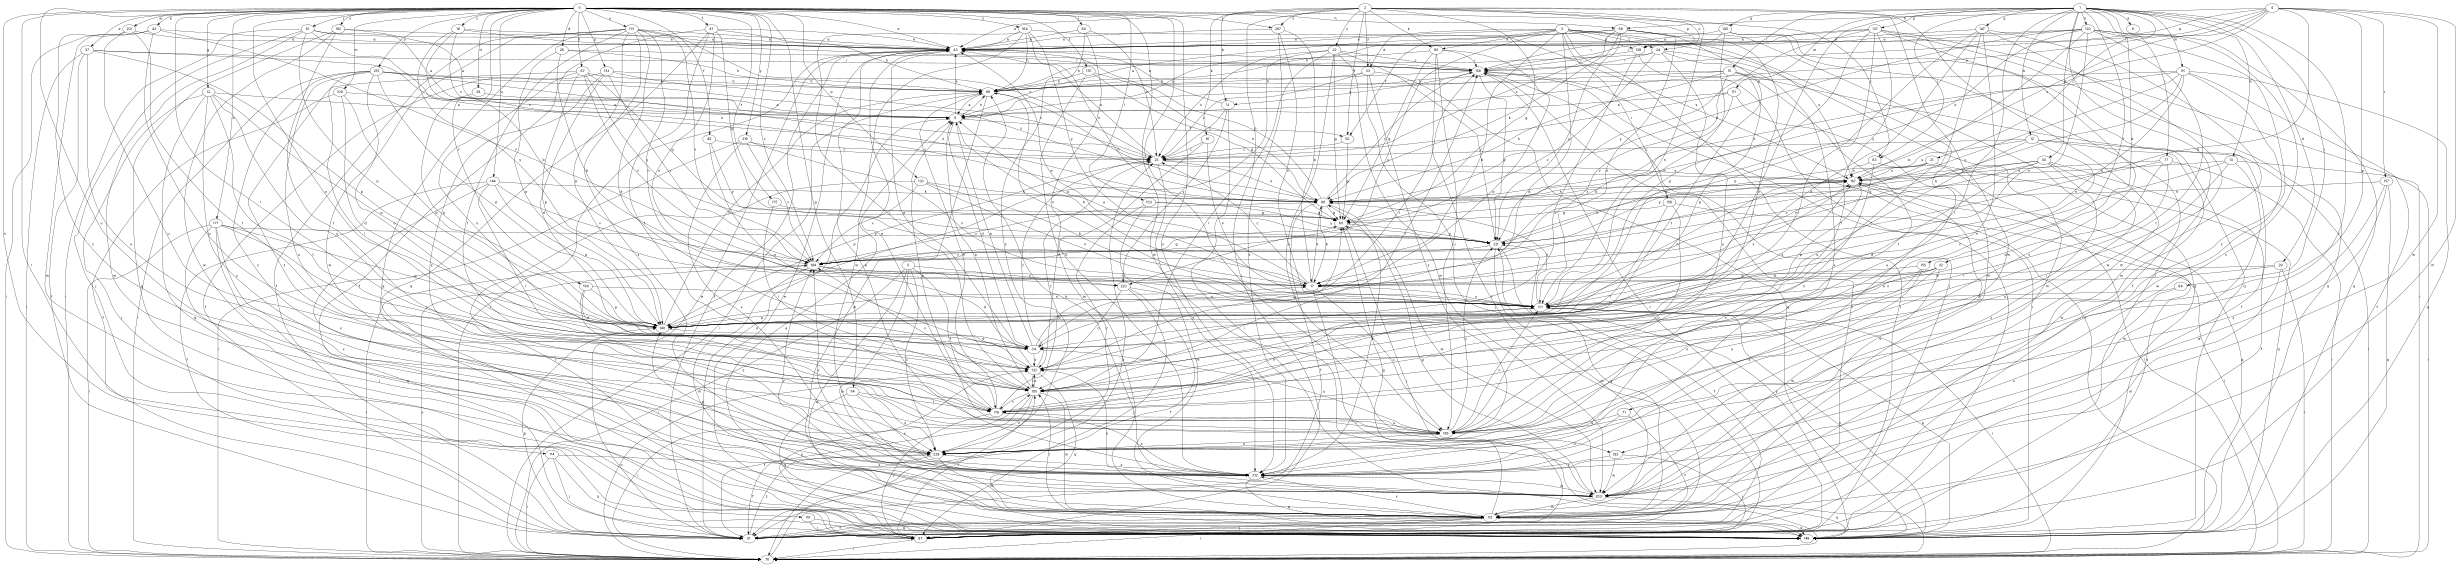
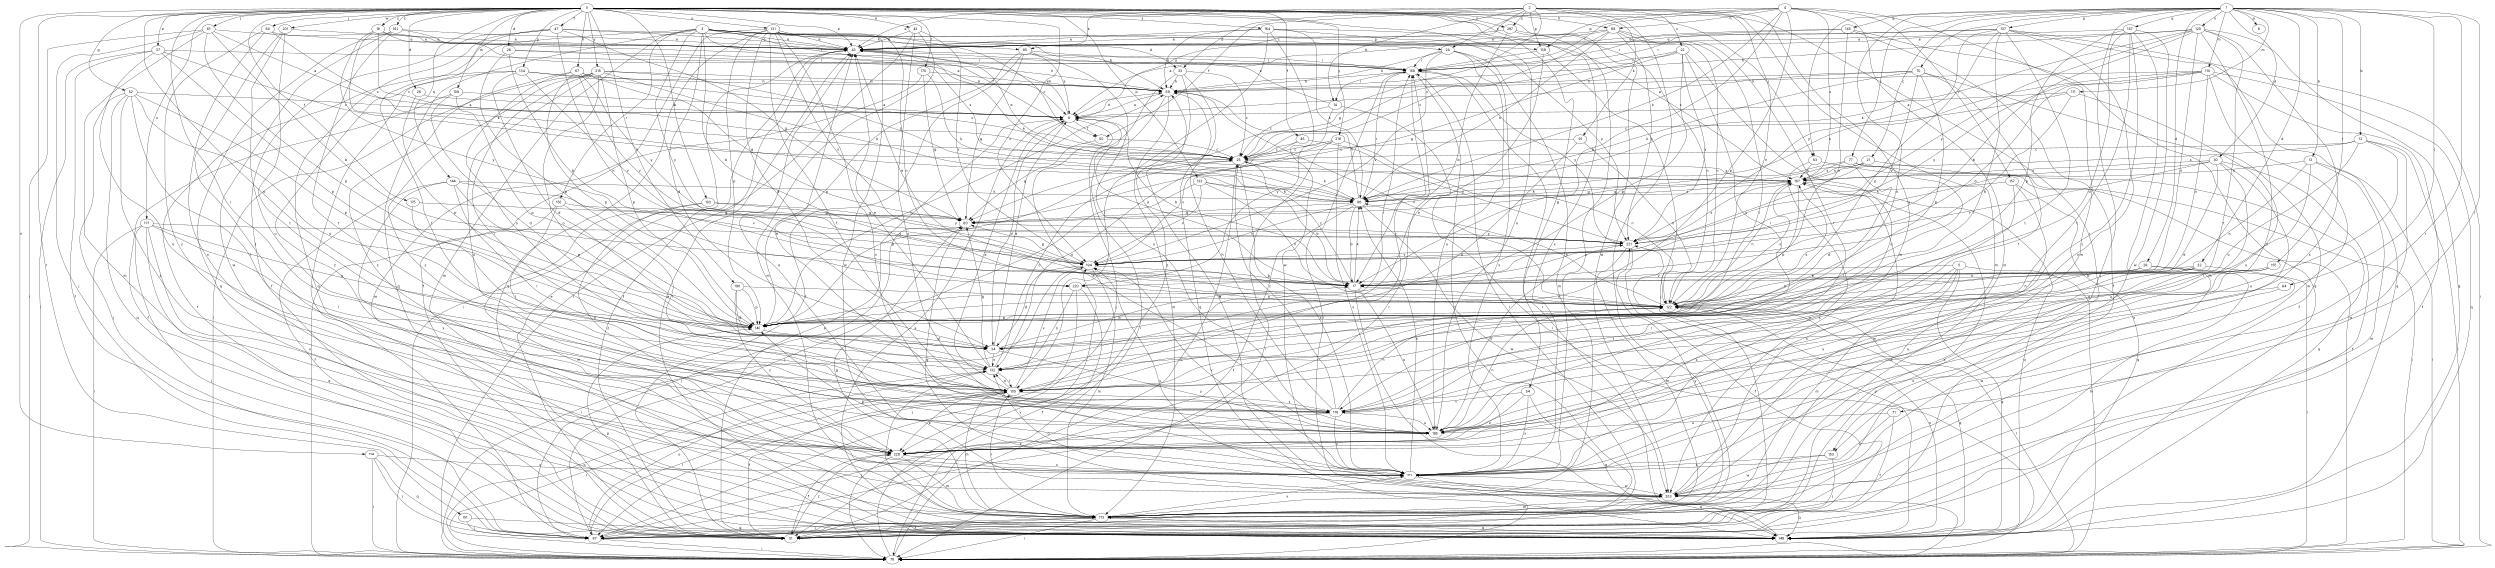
edge "22" -> "203": removed, label "w"
